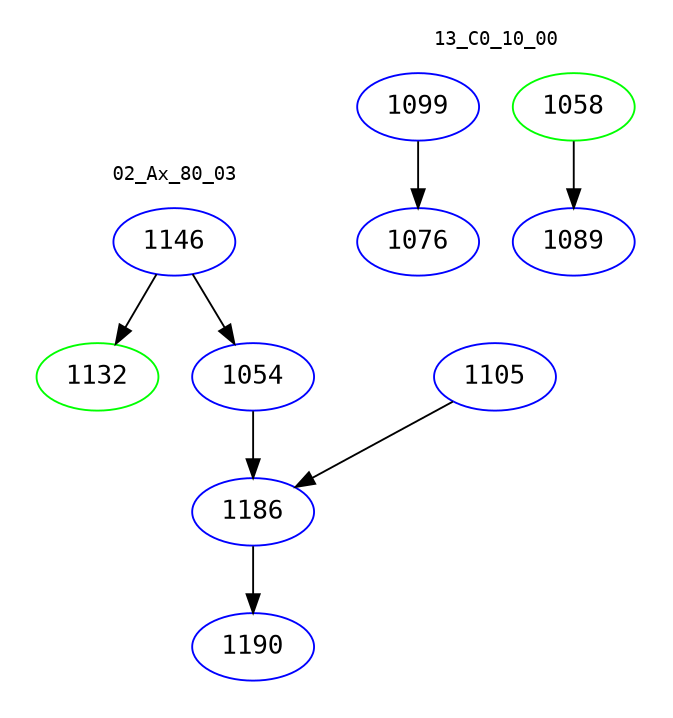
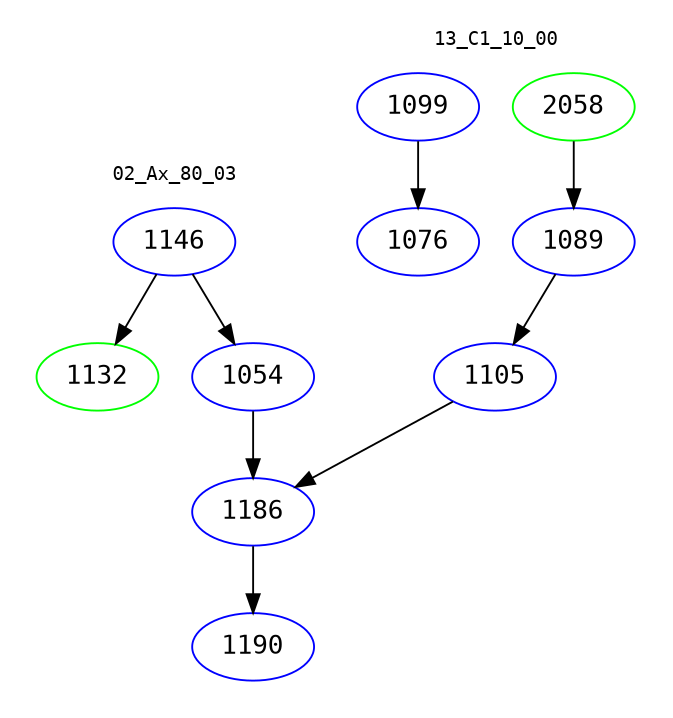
cluster "13_C0_10_00": label "13_C0_10_00" -> "13_C1_10_00"
node "1058": label "1058" -> "2058"
edge "1089" -> "1105": added
